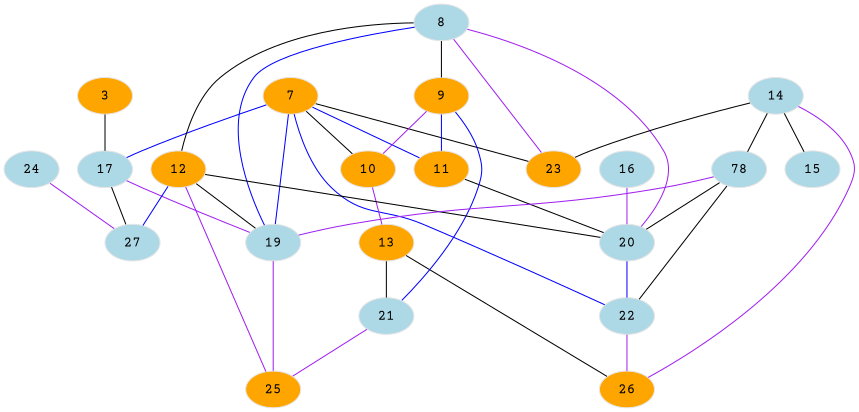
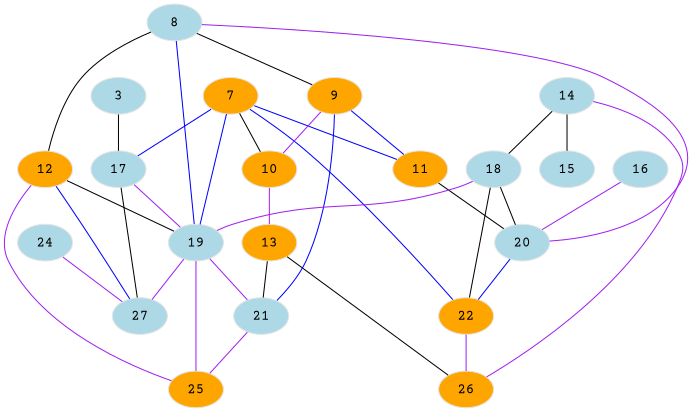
node "3": fillcolor orange -> lightblue
node "23": removed
node "78": label "78" -> "18"
edge "12" -- "20": removed
edge "19" -- "27": added
edge "19" -- "21": added
node "22": fillcolor lightblue -> orange
